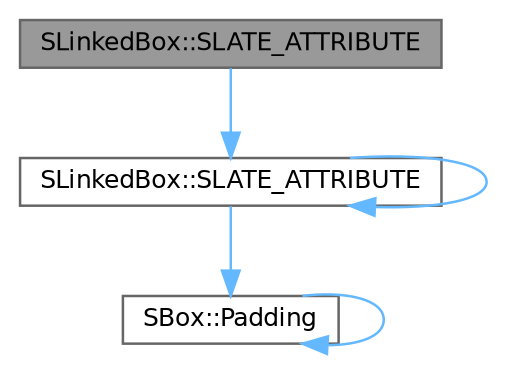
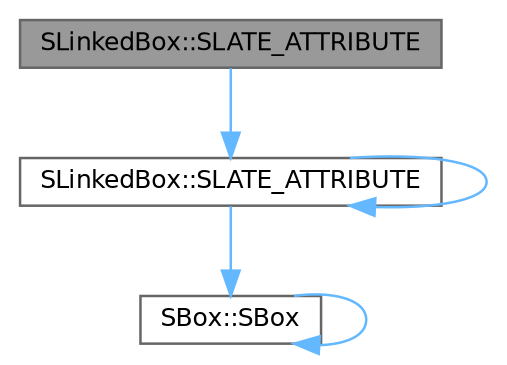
node "SBox::Padding": label "SBox::Padding" -> "SBox::SBox"
